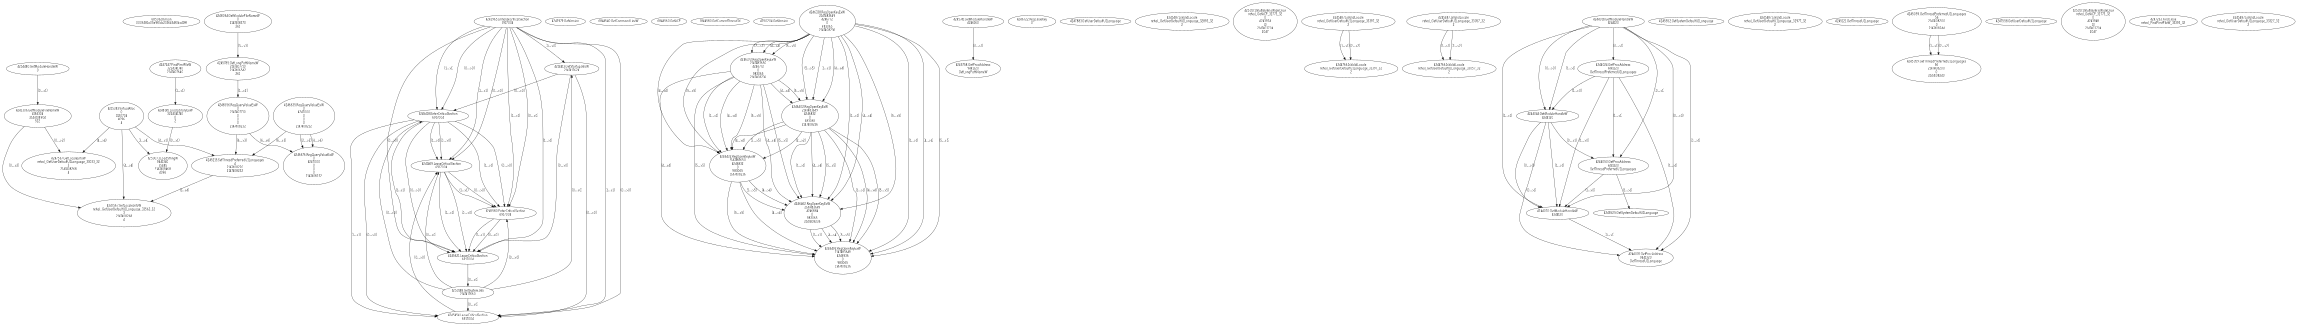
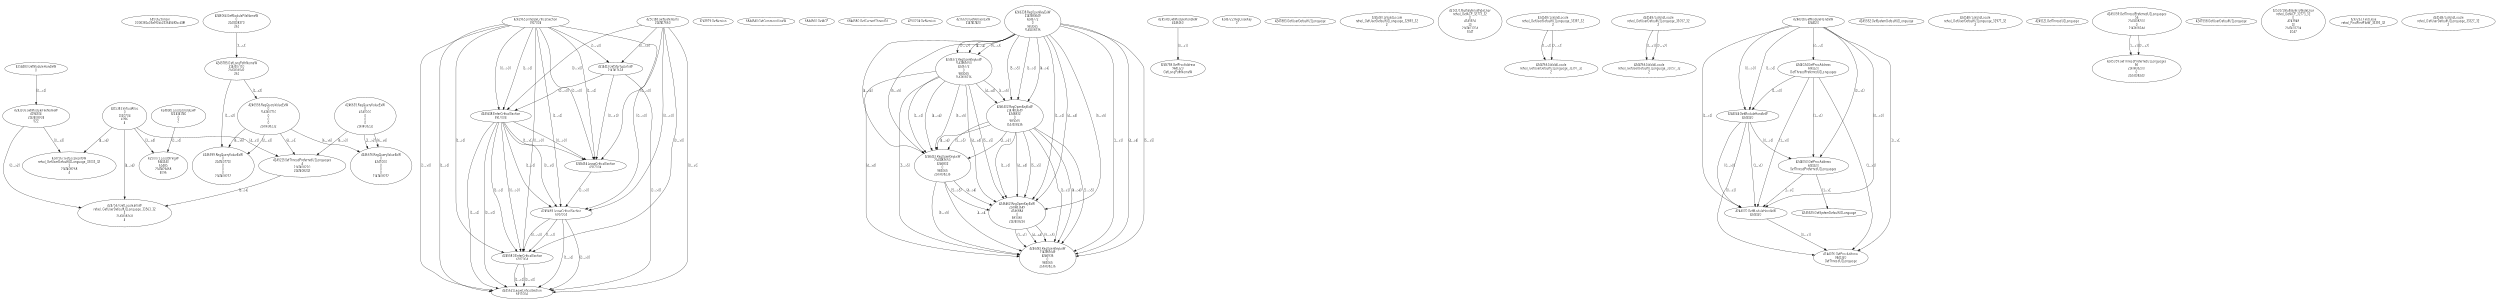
node "4276690.GetVersionExW 2147417420": added
node "4247247.FindFirstFileW 3224341740 2147407640": removed
node "4246599.RegQueryValueExW 0 2147407710 0 0 0 2147408232": added
node "4241469.LeaveCriticalSection 6917004": label "4241469.LeaveCriticalSection 6917004" -> "4245469.LeaveCriticalSection 6917004"
edge "4245621.LeaveCriticalSection 6917004" -> "4250188.GetSystemInfo 2147417660": reversed
